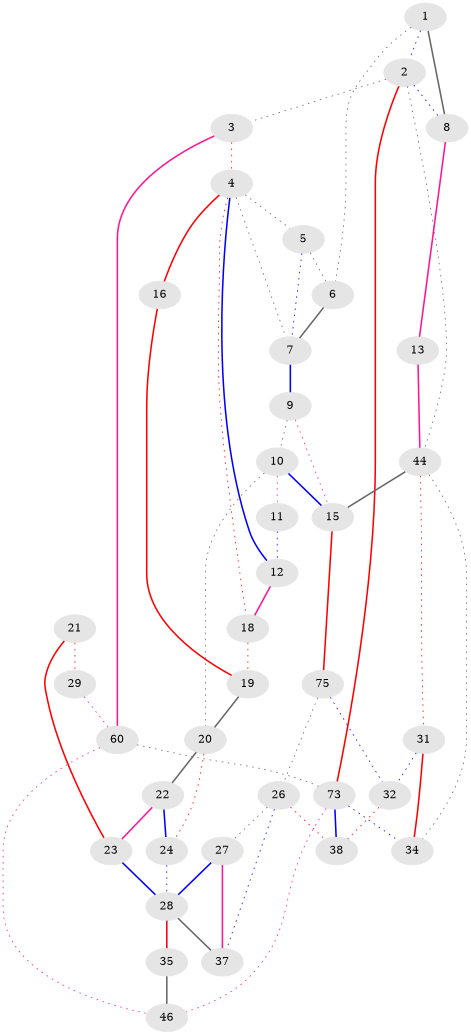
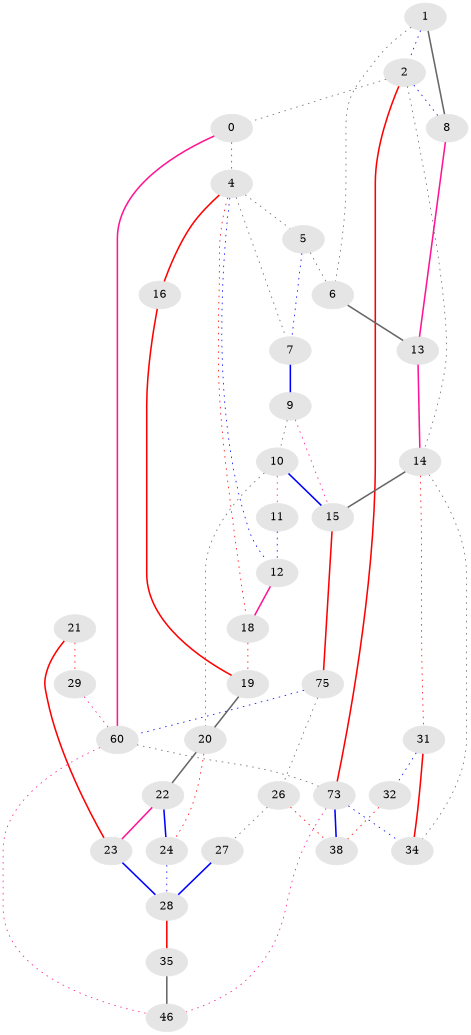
node "3": label "3" -> "0"
edge "6" -- "7": now "6" -- "13"
edge "4" -- "12": style bold -> dotted
node "44": label "44" -> "14"
edge "75" -- "32": now "75" -- "60"
node "37": removed
